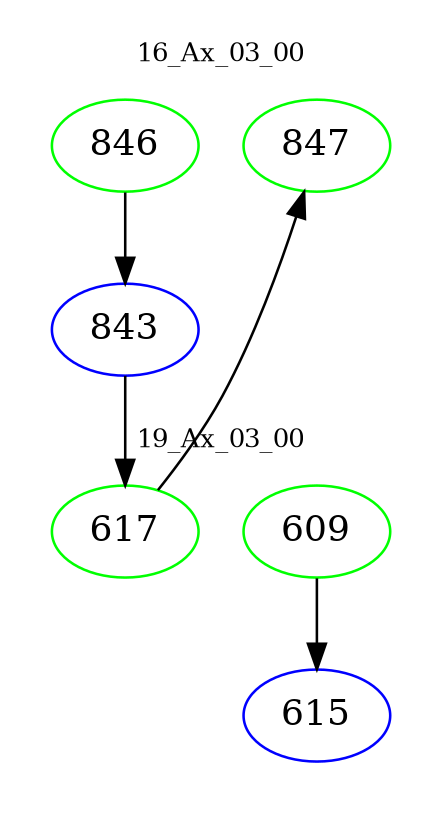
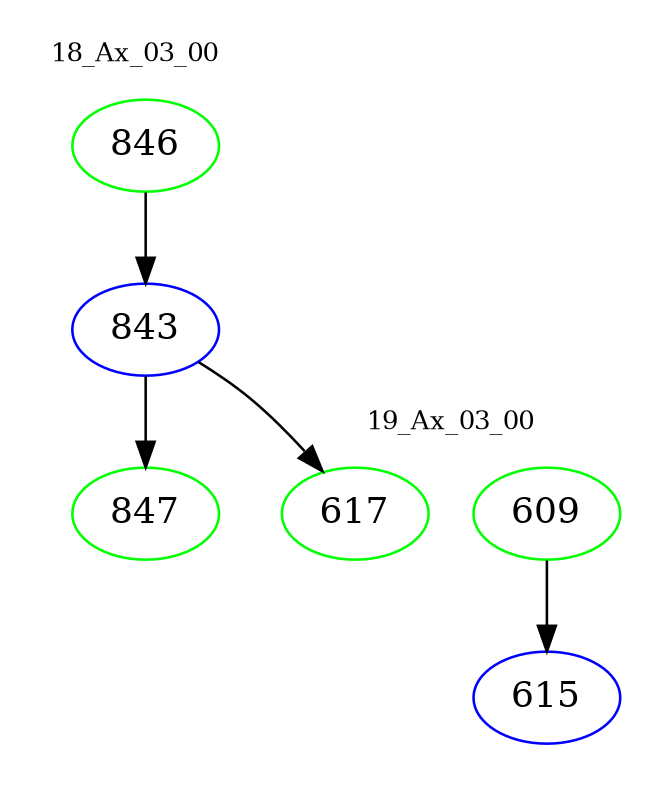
cluster "16_Ax_03_00": label "16_Ax_03_00" -> "18_Ax_03_00"
edge "617" -> "847": now "843" -> "847"
